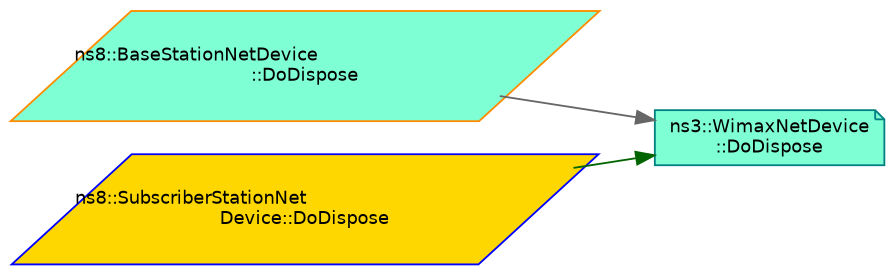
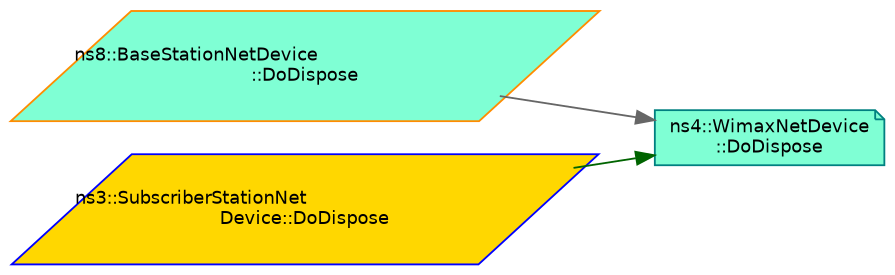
node "ns3::WimaxNetDevice ::DoDispose": label "ns3::WimaxNetDevice ::DoDispose" -> "ns4::WimaxNetDevice ::DoDispose"
node "ns8::SubscriberStationNet Device::DoDispose": label "ns8::SubscriberStationNet Device::DoDispose" -> "ns3::SubscriberStationNet Device::DoDispose"
